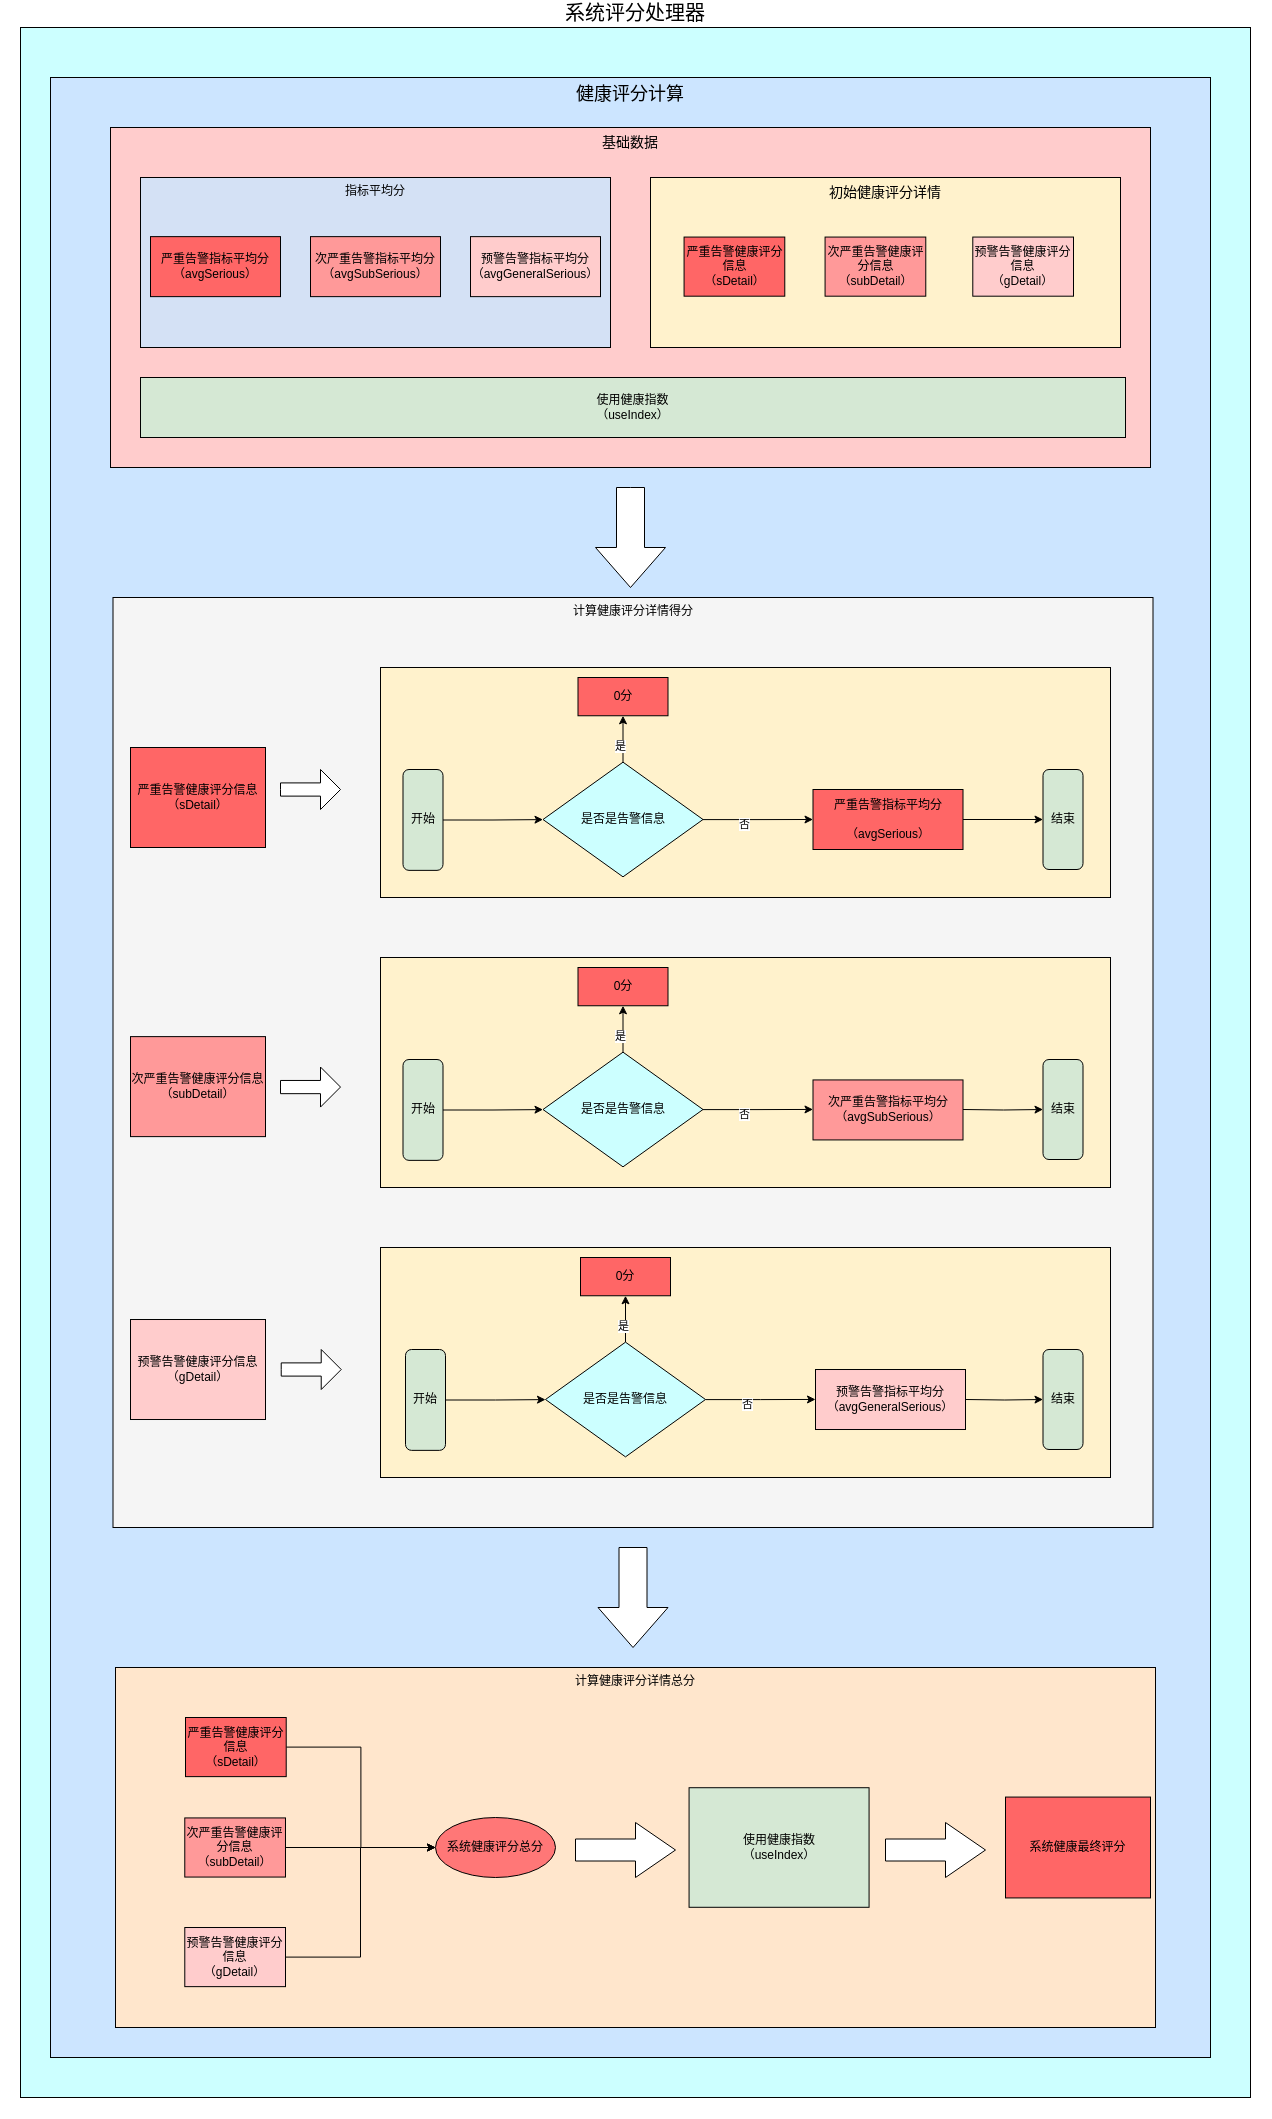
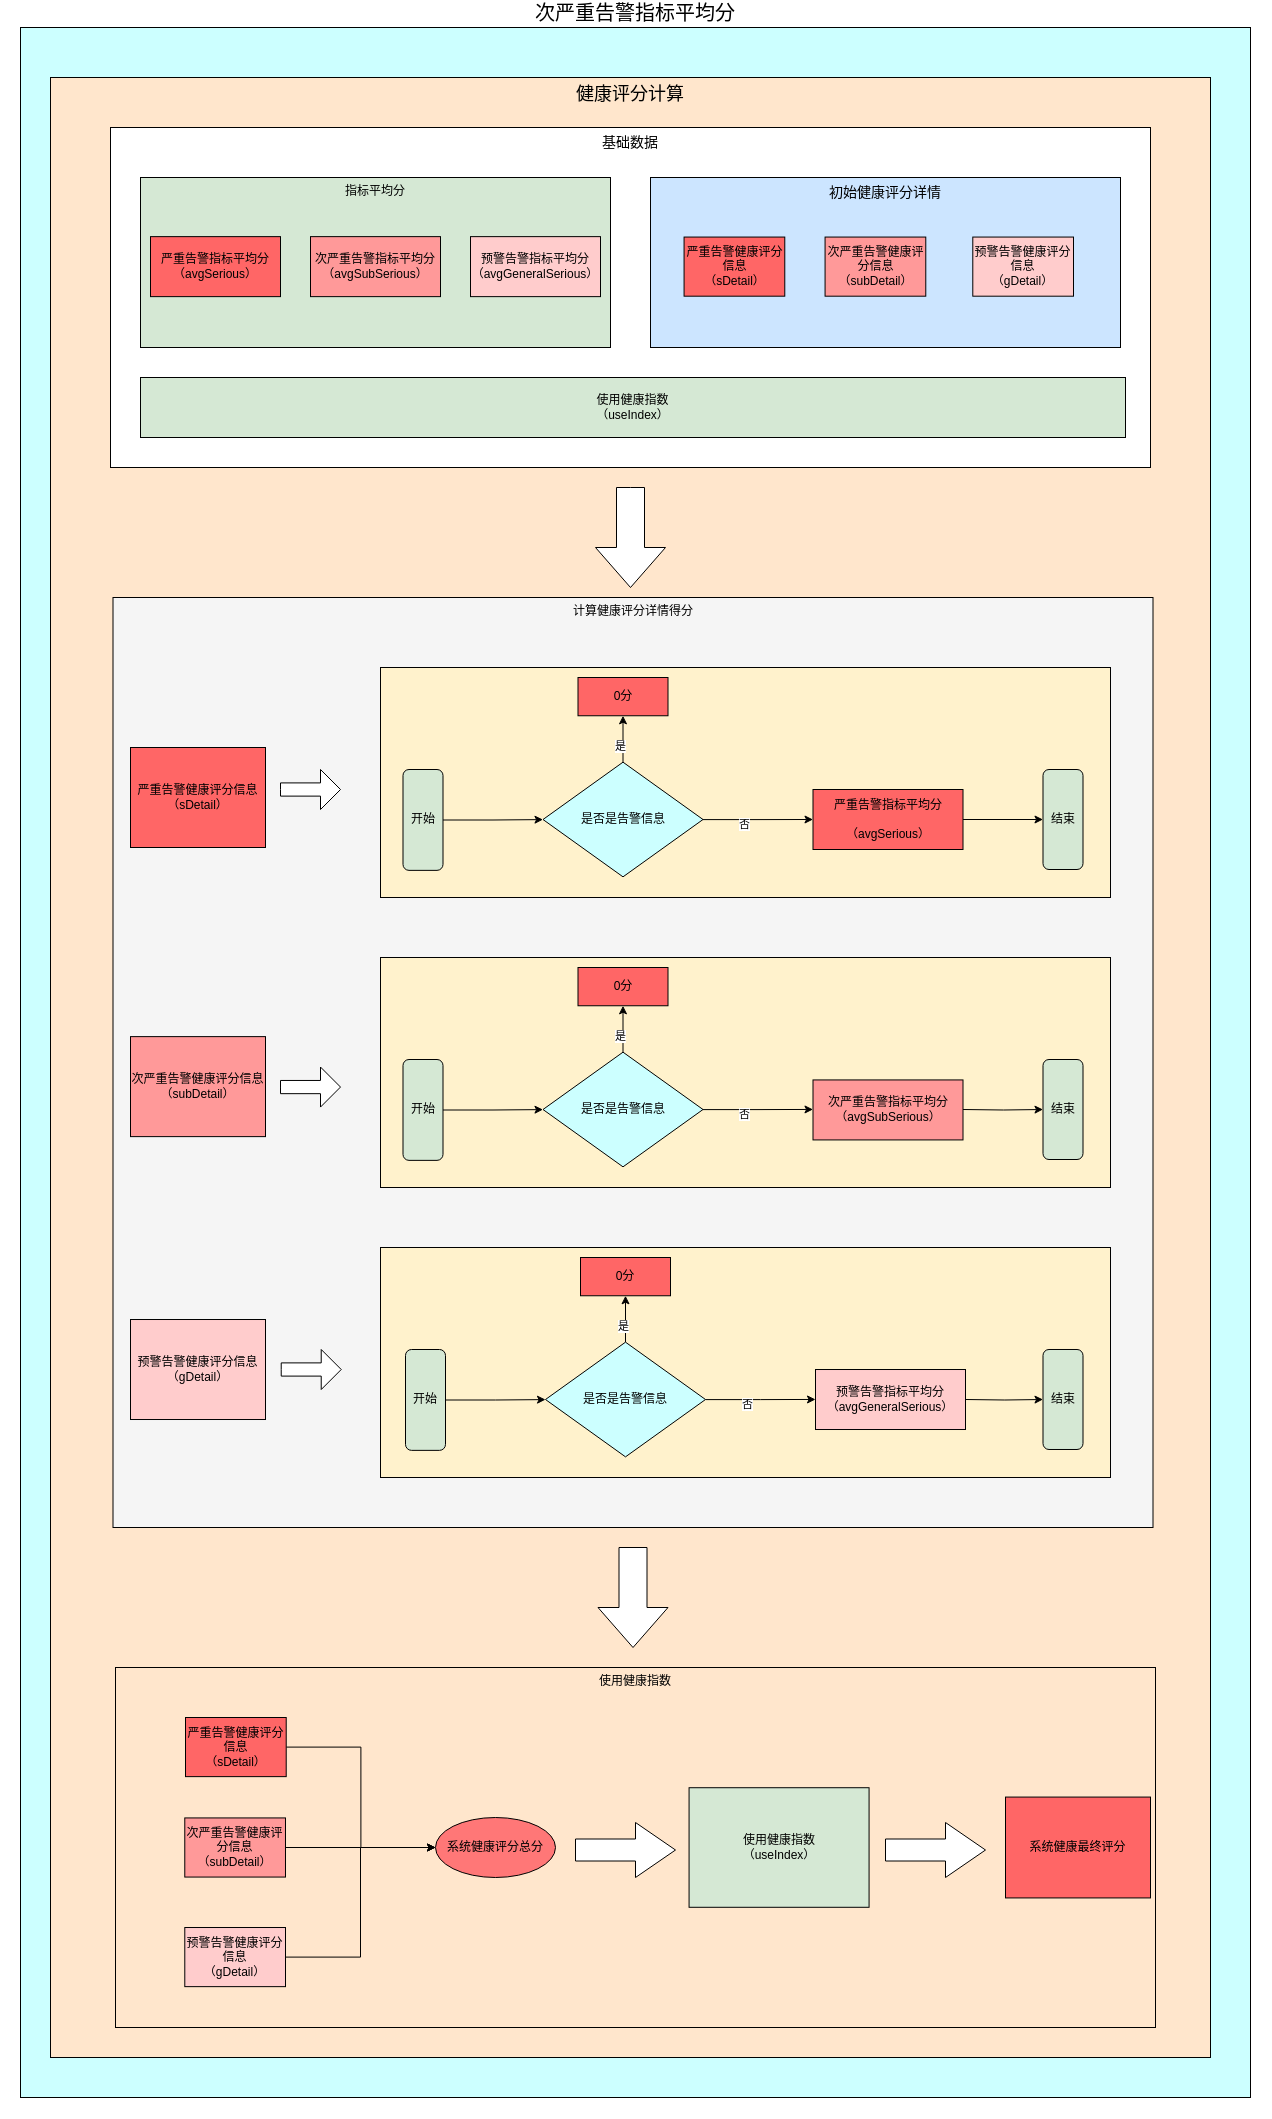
node "系统评分处理器": label "系统评分处理器" -> "次严重告警指标平均分"
node "健康评分计算": fillcolor #cce5ff -> #ffe6cc
node "指标平均分": fillcolor #d4e1f5 -> #d5e8d4
node "初始健康评分详情": fillcolor #fff2cc -> #cce5ff
node "基础数据": fillcolor #ffcccc -> #ffffff
node "计算健康评分详情总分": label "计算健康评分详情总分" -> "使用健康指数"
